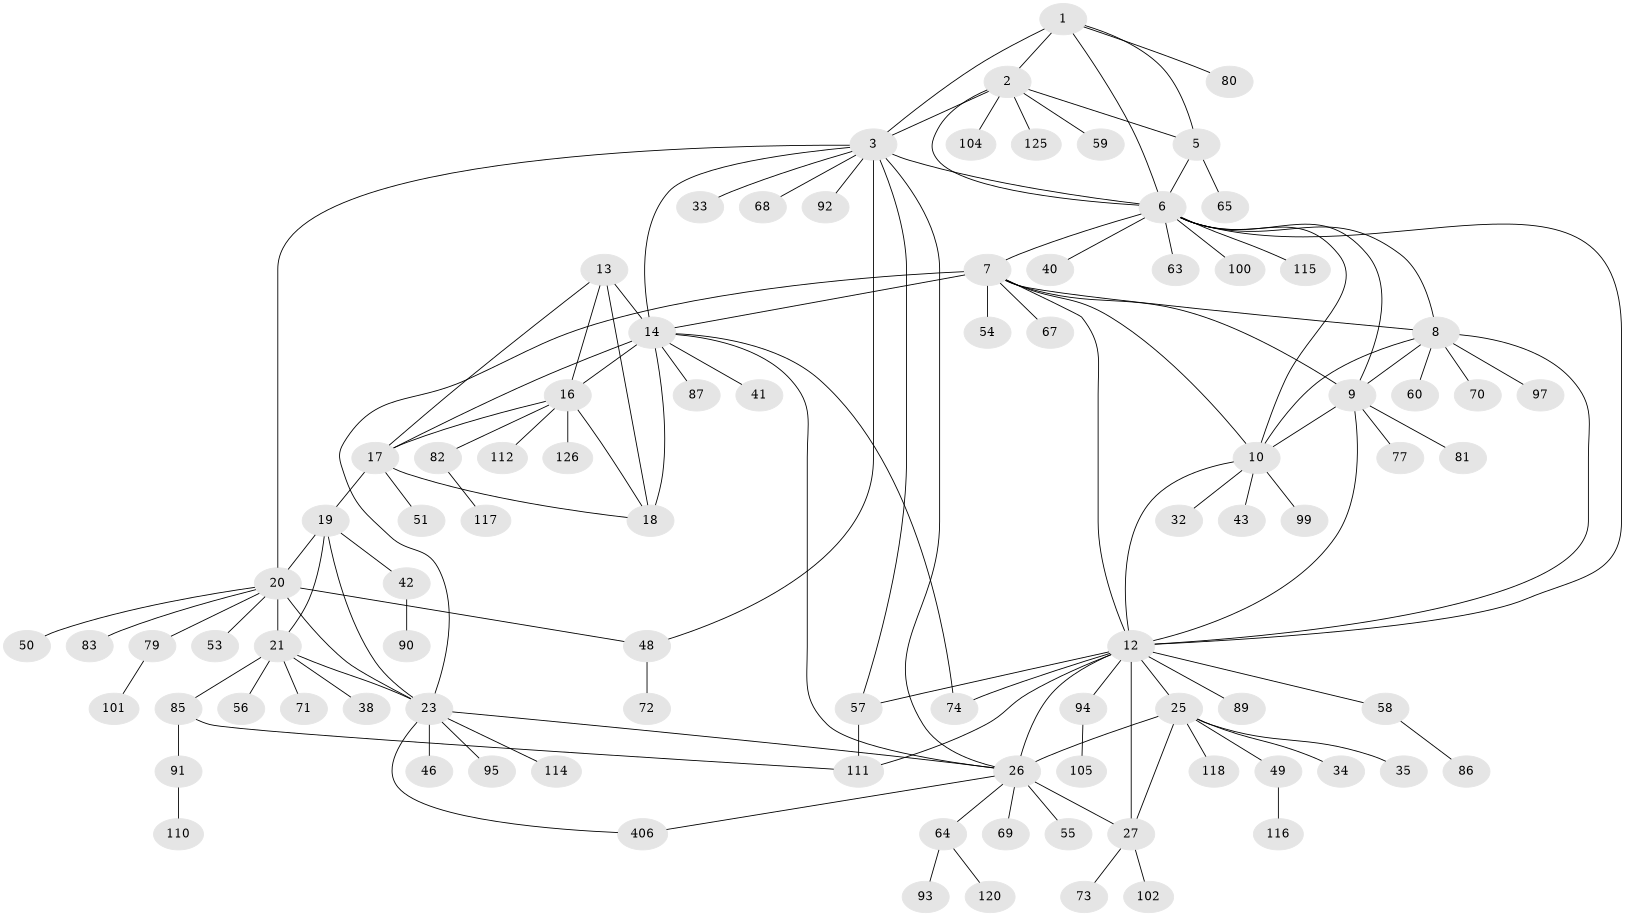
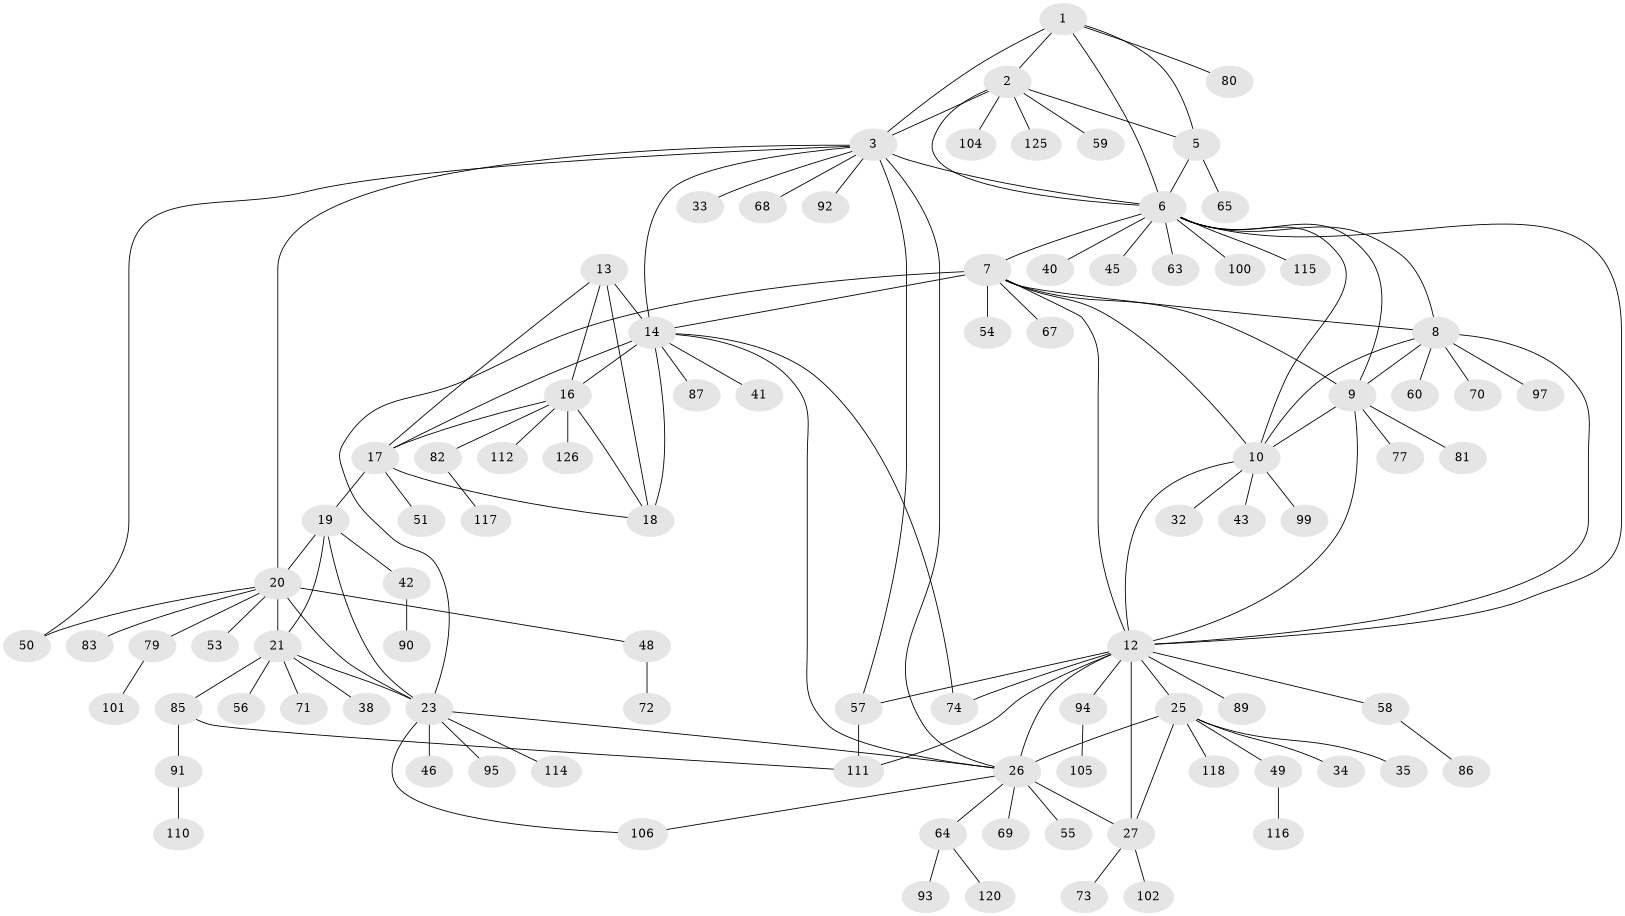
node "45": added
edge "3" -- "48": now "3" -- "50"
node "406": label "406" -> "106"
